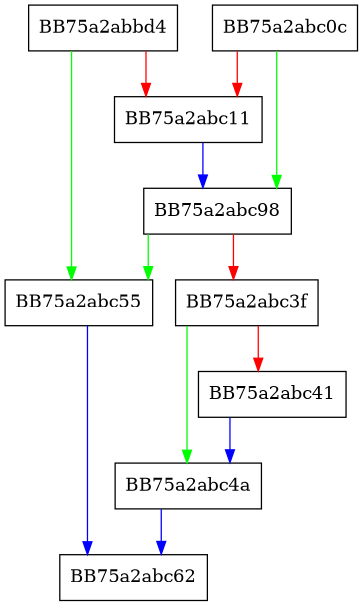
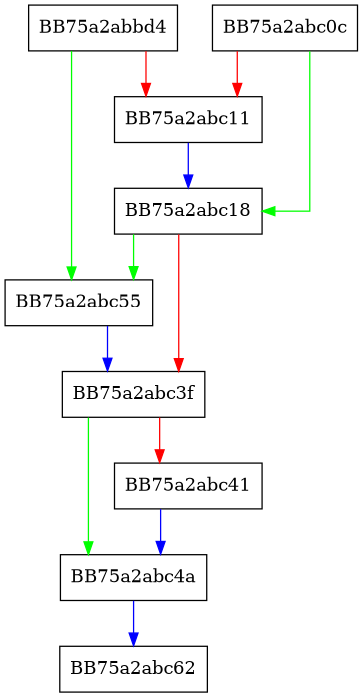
node "BB75a2abc98": label "BB75a2abc98" -> "BB75a2abc18"
edge "BB75a2abc55" -> "BB75a2abc62": now "BB75a2abc55" -> "BB75a2abc3f"
